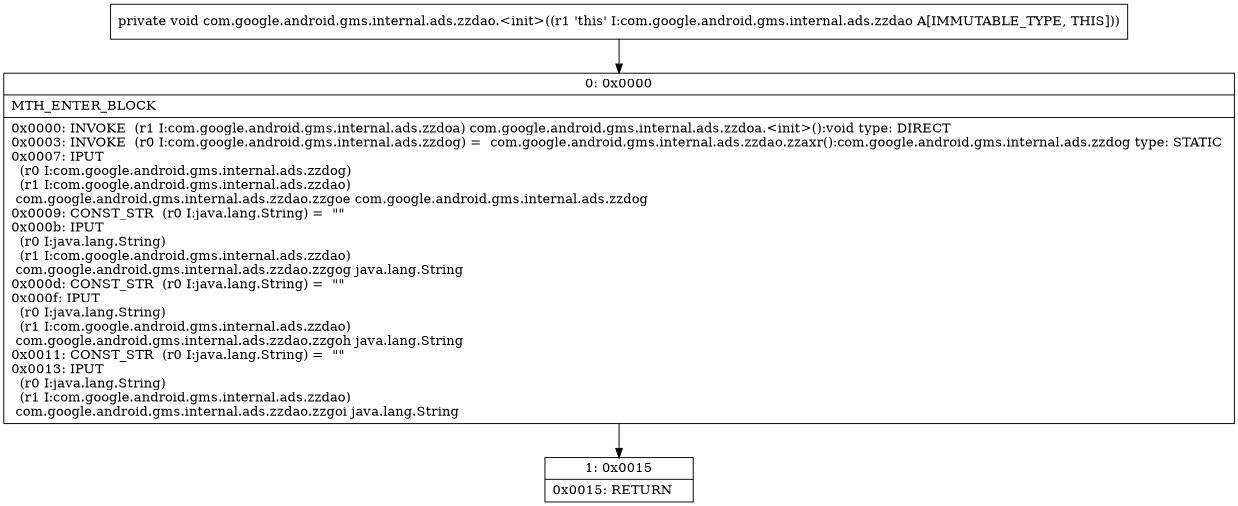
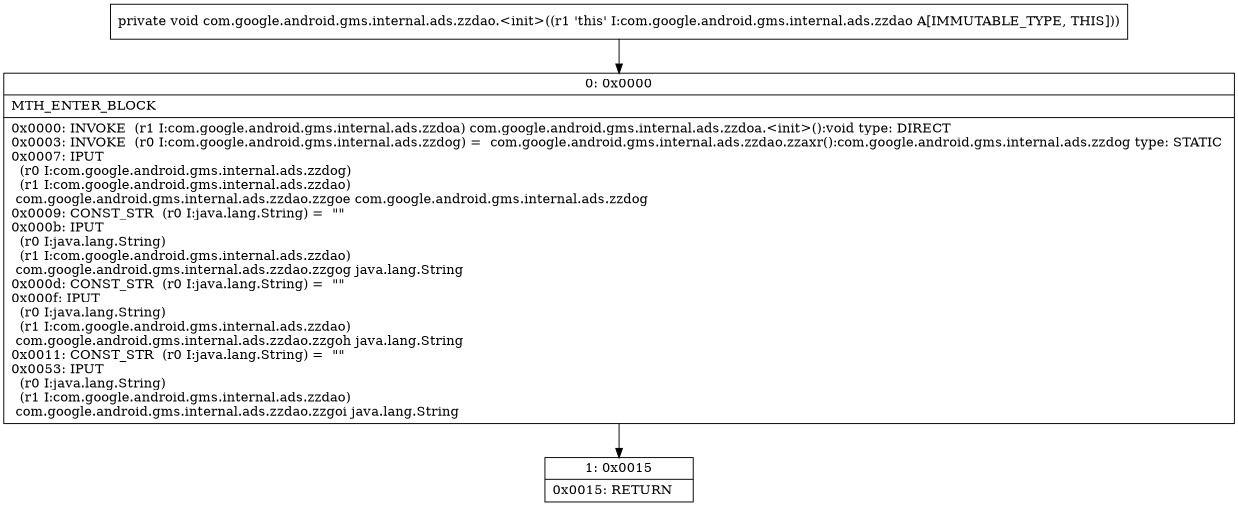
node "0: 0x0000": text "0x0013: IPUT" -> "0x0053: IPUT"
